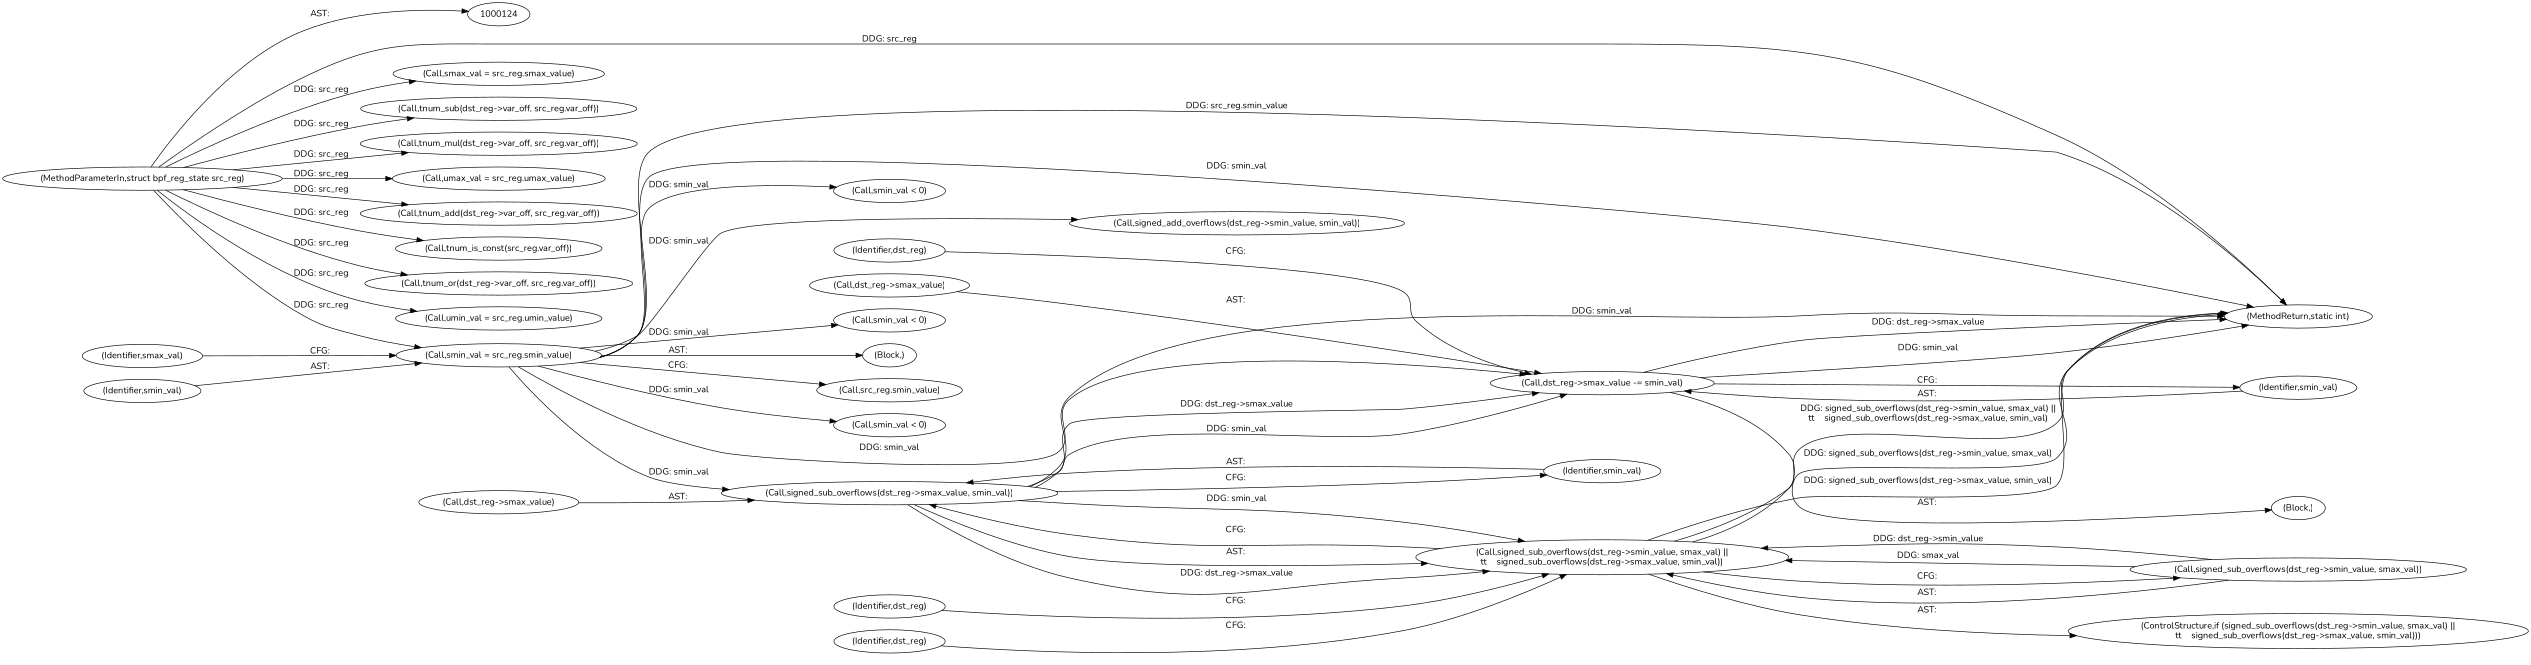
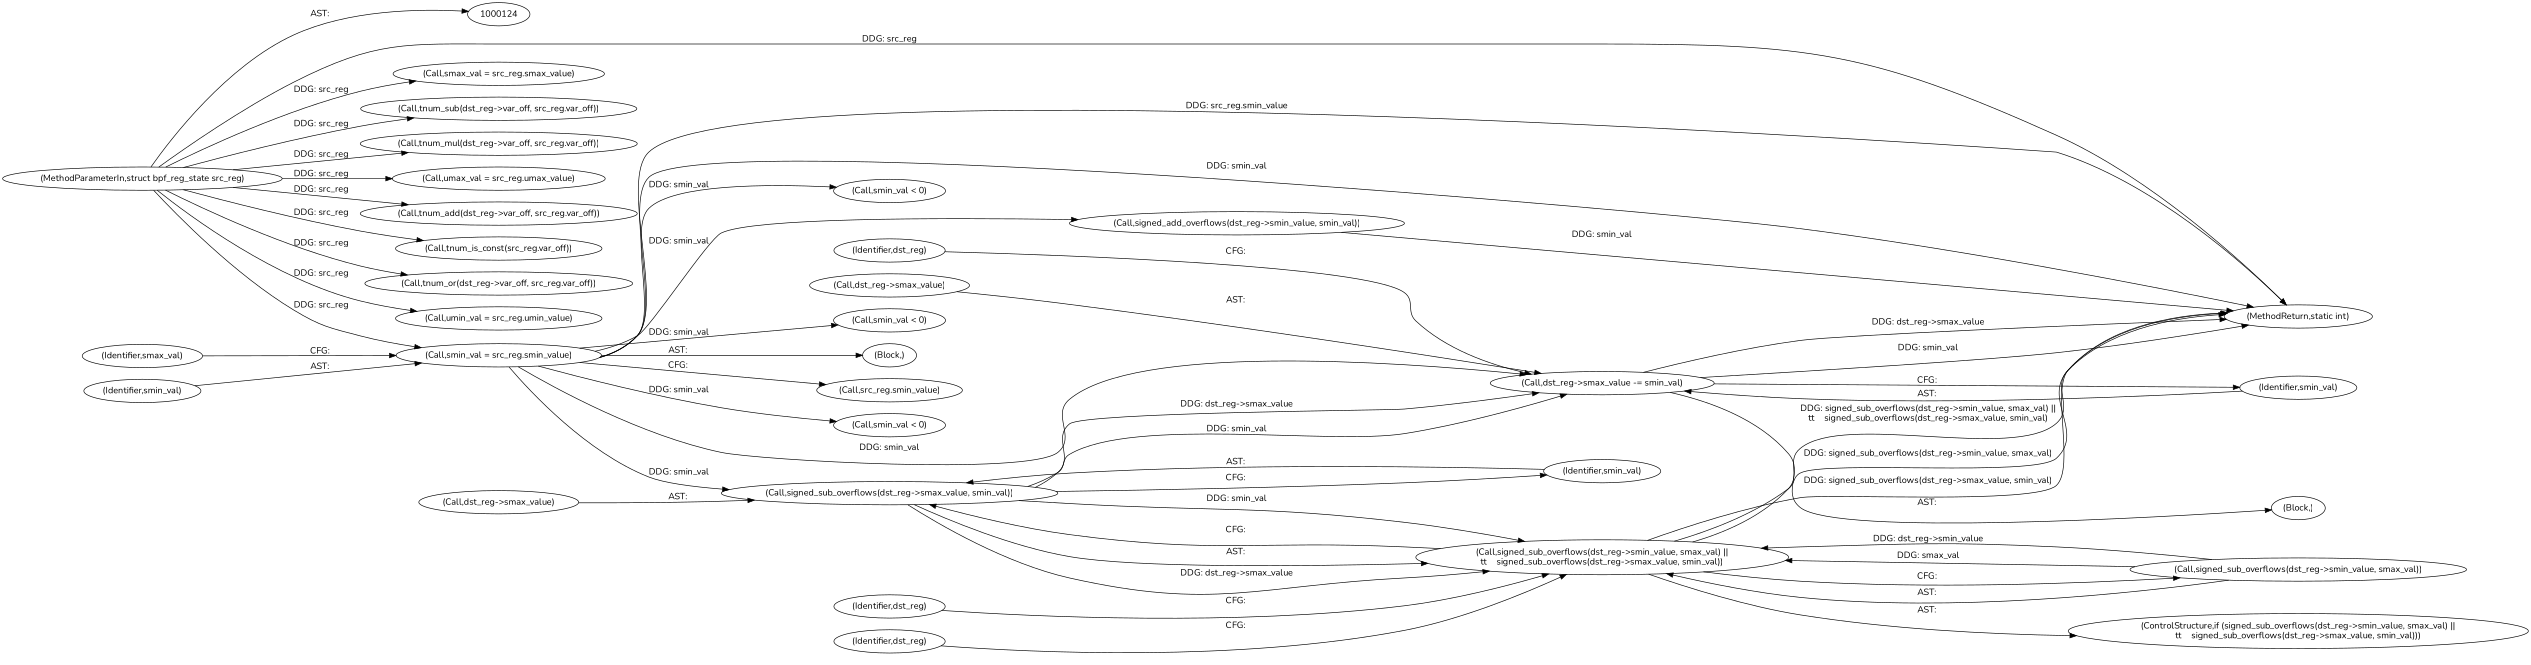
edge "(Call,signed_sub_overflows(dst_reg->smax_value, smin_val))" -> "(MethodReturn,static int)": now "(Call,signed_add_overflows(dst_reg->smin_value, smin_val))" -> "(MethodReturn,static int)"
